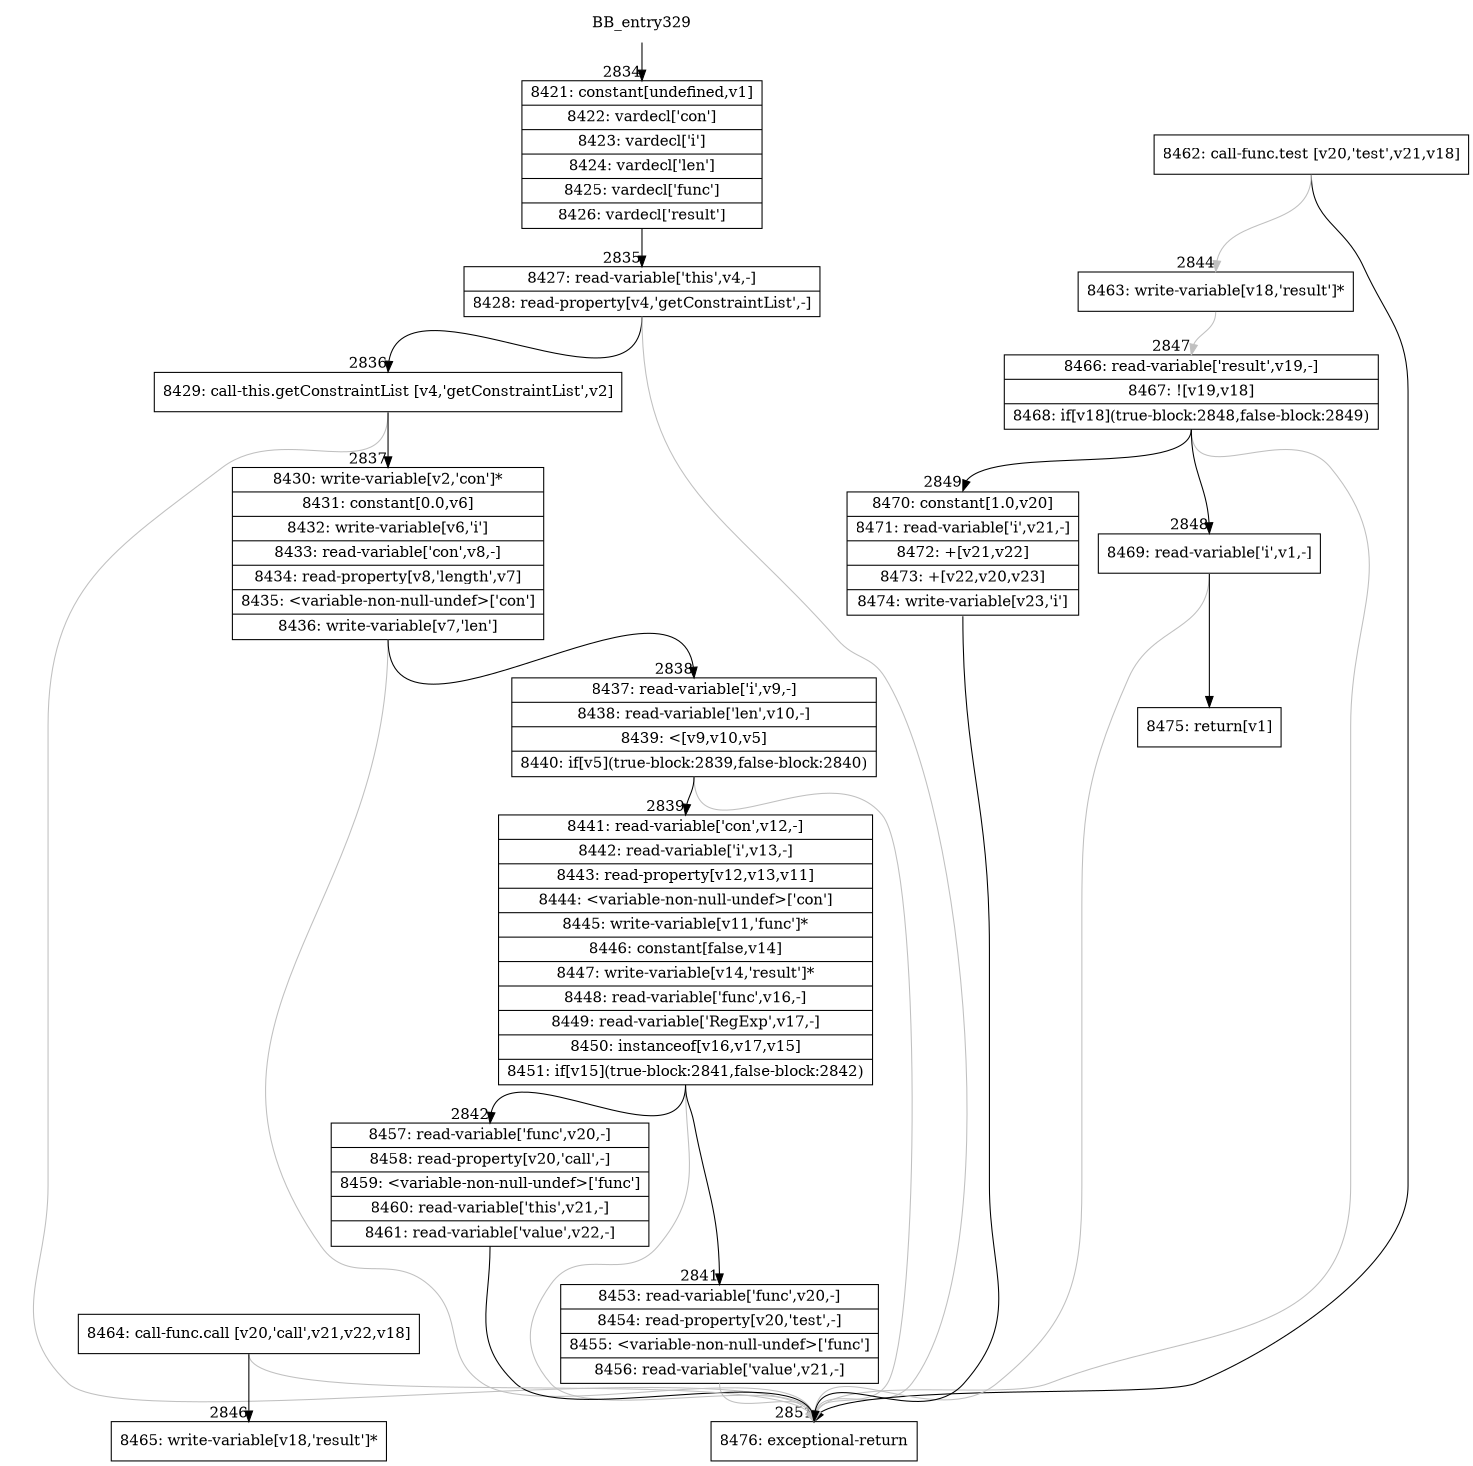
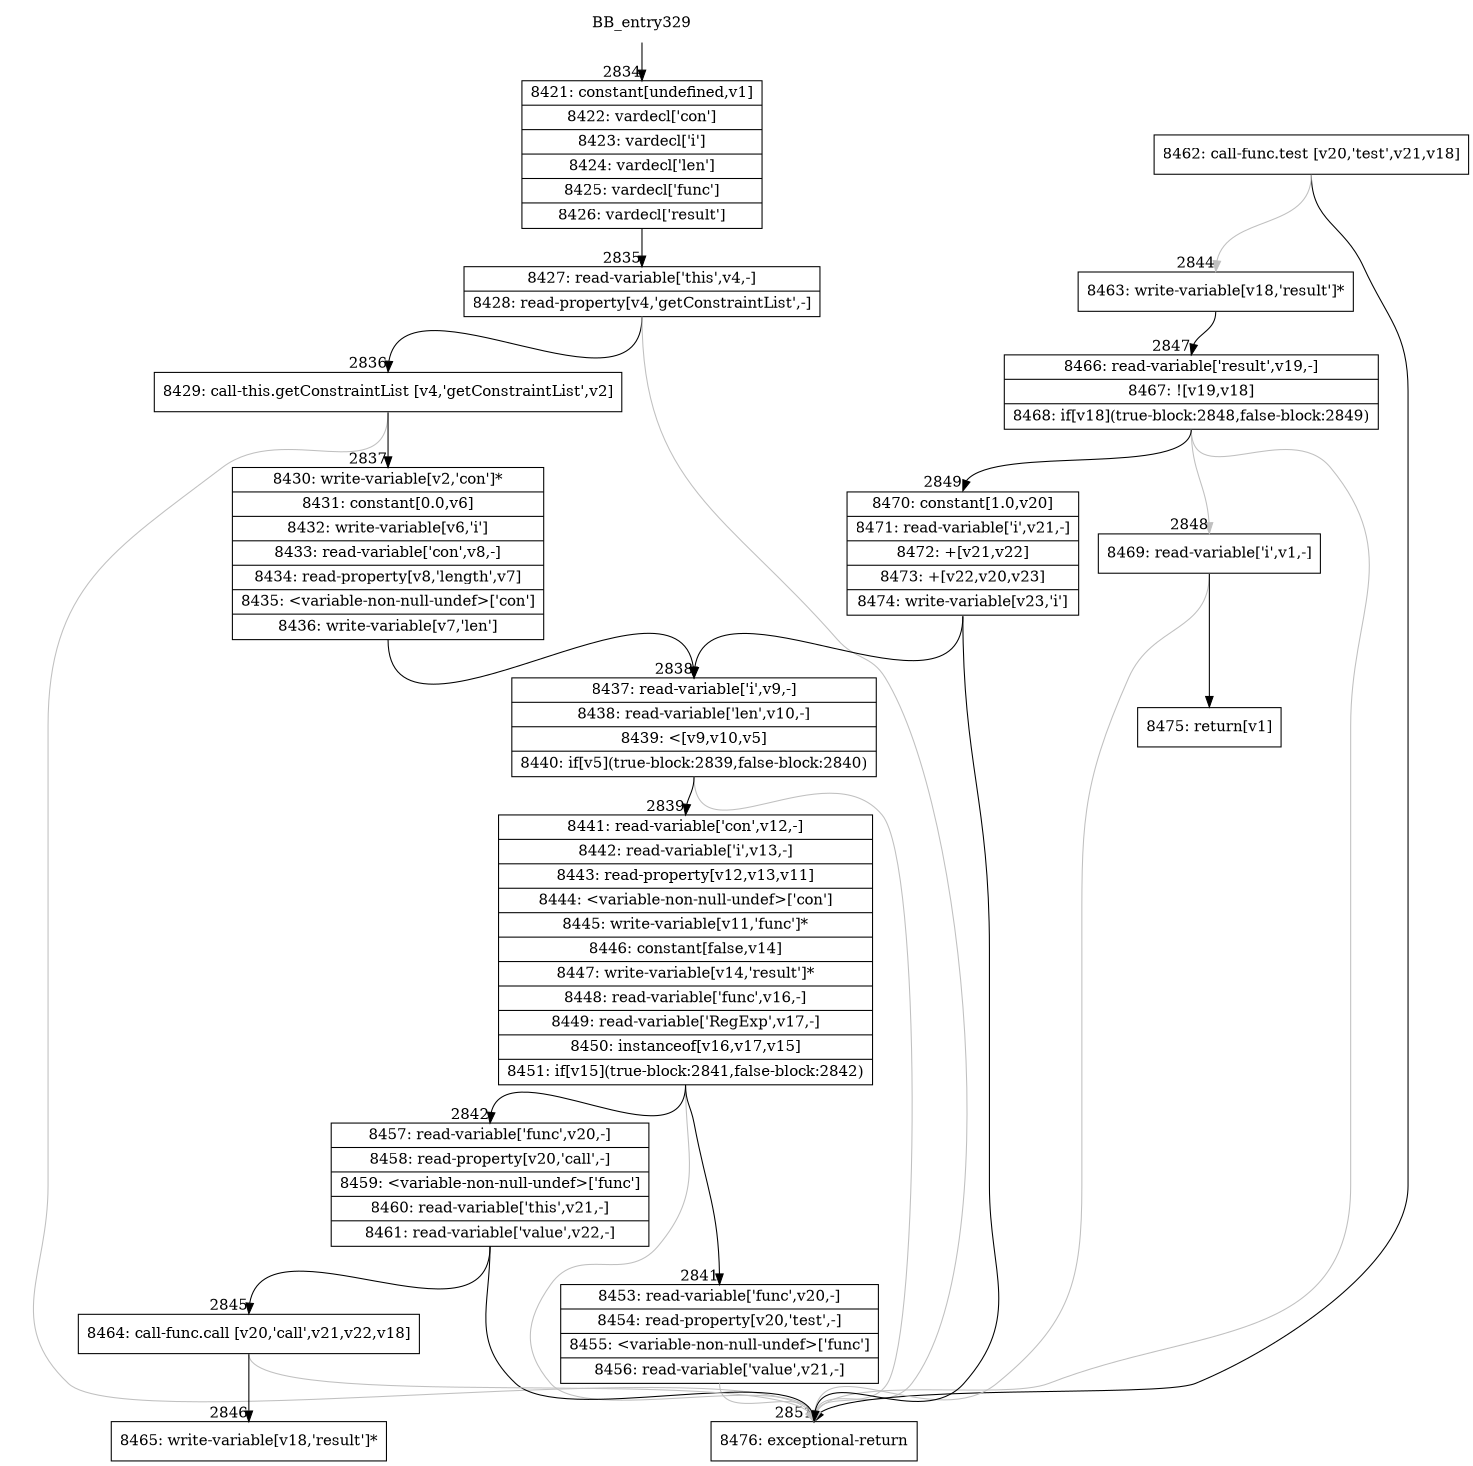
edge "8463: write-variable[v18,'result']*" -> "8466: read-variable['result',v19,-]": color gray -> black
edge "8466: read-variable['result',v19,-]" -> "8469: read-variable['i',v1,-]": color black -> gray
edge "8470: constant[1.0,v20]" -> "8437: read-variable['i',v9,-]": added
edge "8430: write-variable[v2,'con']*" -> "8476: exceptional-return": removed
edge "8457: read-variable['func',v20,-]" -> "8464: call-func.call [v20,'call',v21,v22,v18]": added
